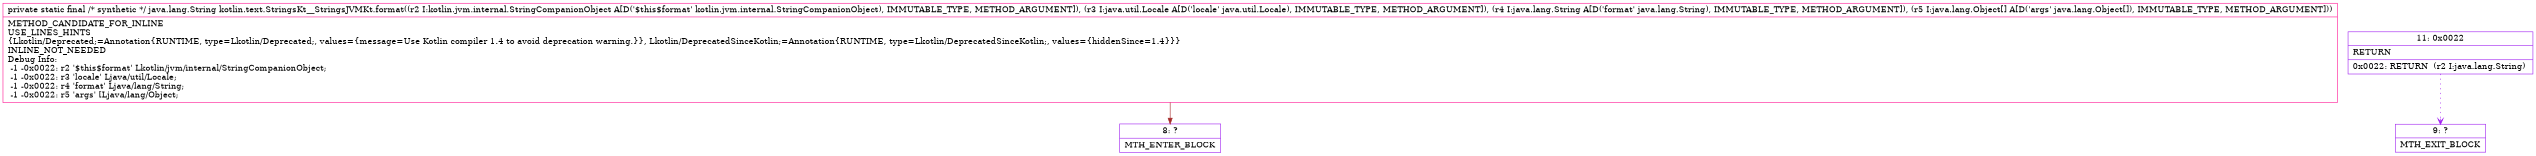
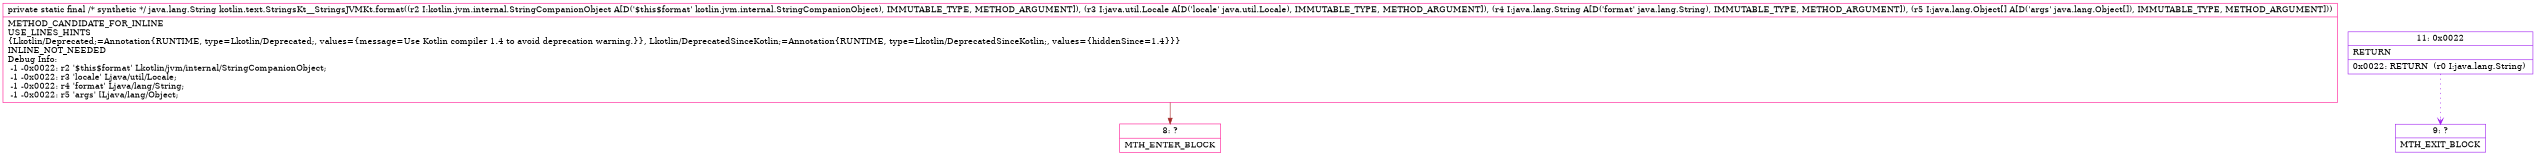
node "11: 0x0022": text "0x0022: RETURN  (r2 I:java.lang.String)" -> "0x0022: RETURN  (r0 I:java.lang.String)"
node "8: ?": color purple -> deeppink
